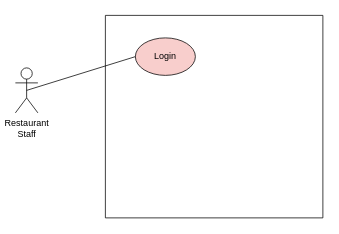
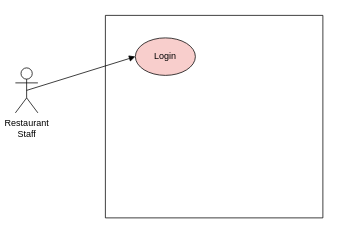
edge "Login" -- "Restaurant Staff": arrowhead none -> block
